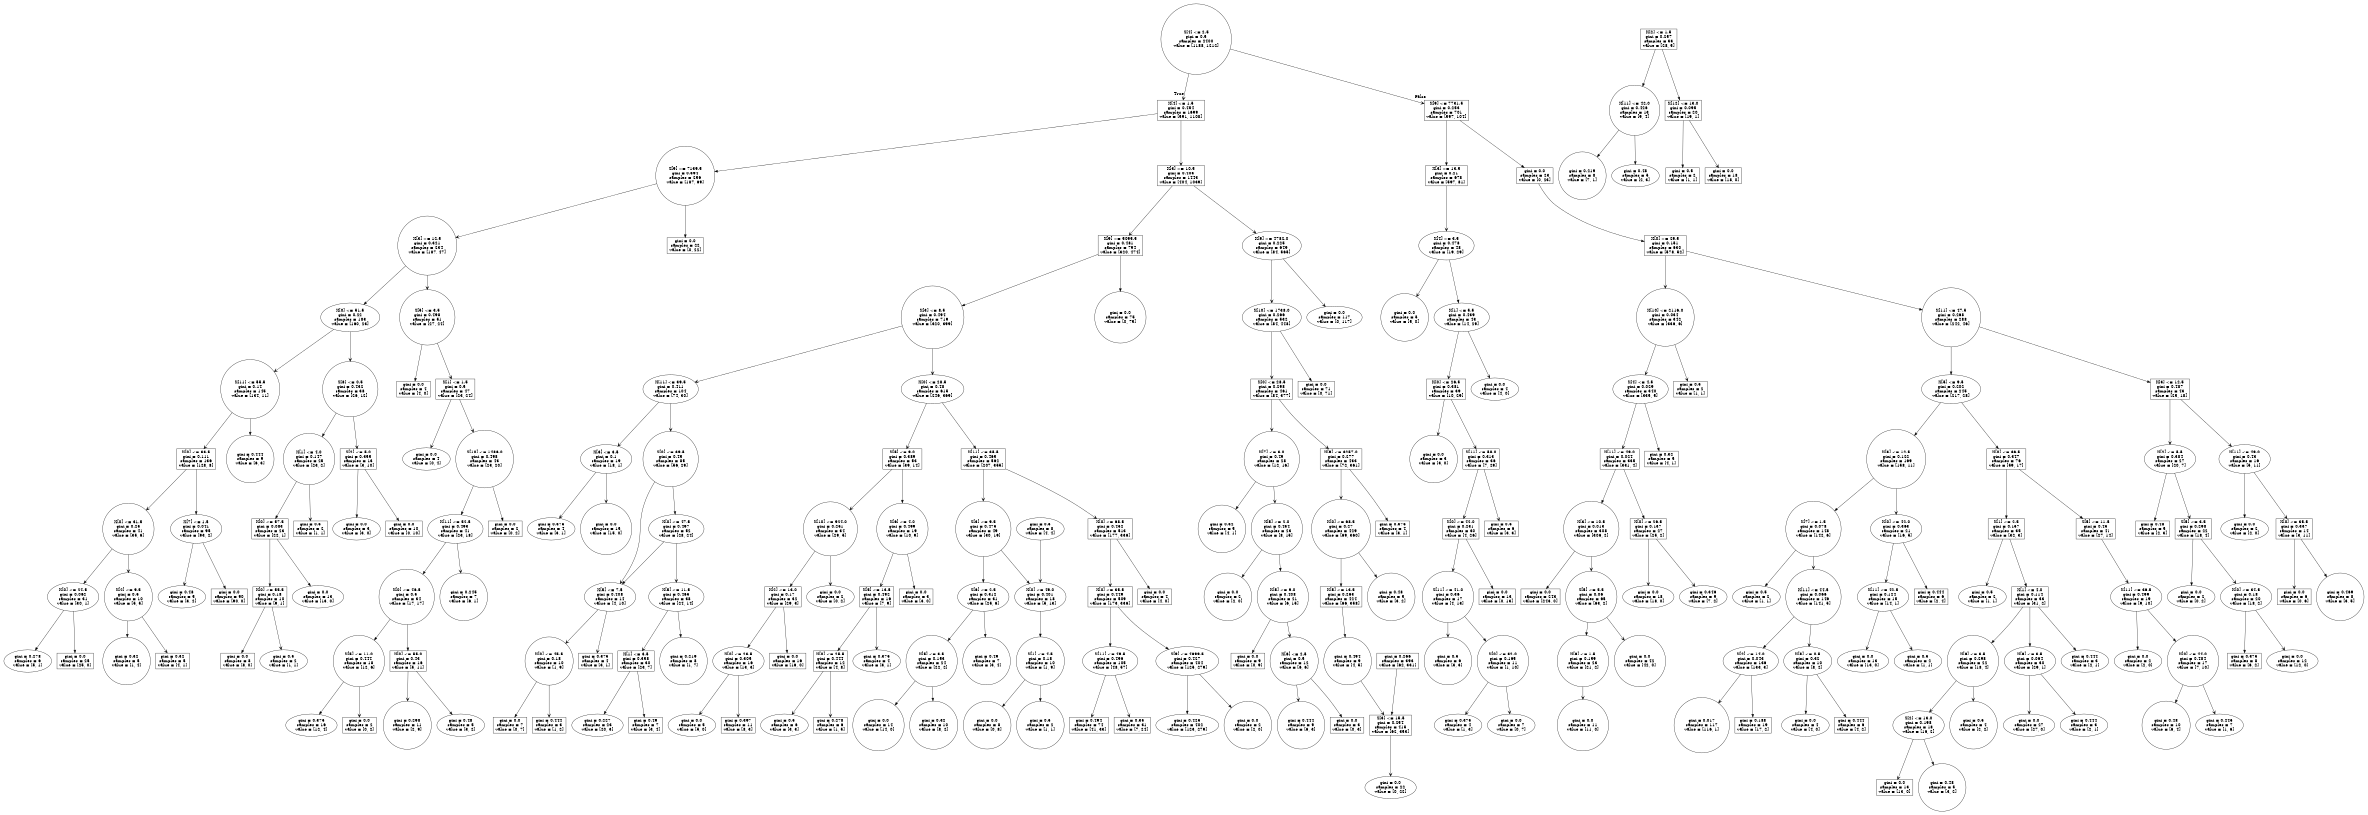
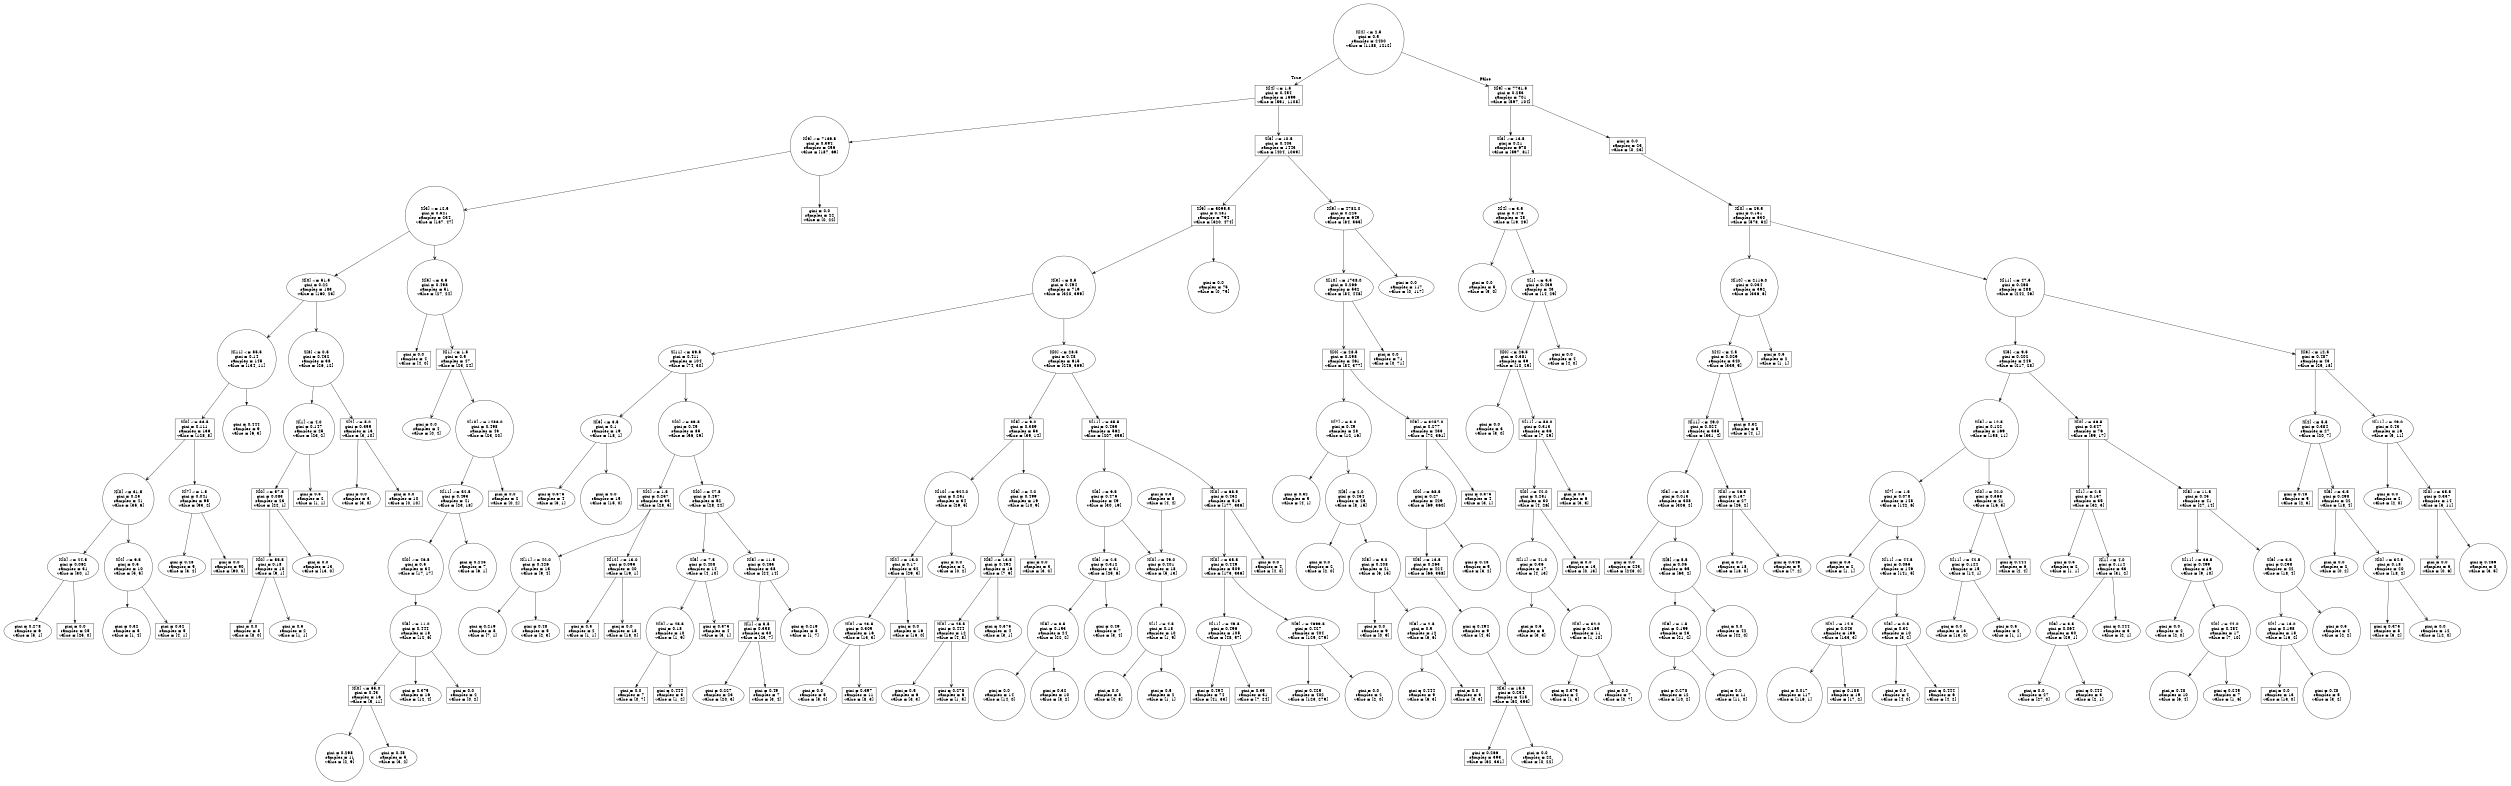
node "X[10] <= 2116.0 gini = 0.034 samples = 342 value = [336, 6]": label "X[10] <= 2116.0 gini = 0.034 samples = 342 value = [336, 6]" -> "X[10] <= 2116.0 gini = 0.034 samples = 392 value = [336, 6]"
edge "X[0] <= 39.5 gini = 0.45 samples = 85 value = [56, 29]" -> "X[5] <= 7.5 gini = 0.408 samples = 14 value = [4, 10]": now "X[0] <= 39.5 gini = 0.45 samples = 85 value = [56, 29]" -> "X[2] <= 1.5 gini = 0.257 samples = 33 value = [28, 5]"
edge "X[1] <= 4.0 gini = 0.114 samples = 33 value = [31, 2]" -> "X[6] <= 3.5 gini = 0.298 samples = 22 value = [18, 4]": now "X[5] <= 11.5 gini = 0.45 samples = 41 value = [27, 14]" -> "X[6] <= 3.5 gini = 0.298 samples = 22 value = [18, 4]"
edge "X[0] <= 46.5 gini = 0.5 samples = 34 value = [17, 17]" -> "X[0] <= 55.0 gini = 0.43 samples = 16 value = [5, 11]": now "X[5] <= 11.0 gini = 0.444 samples = 18 value = [12, 6]" -> "X[0] <= 55.0 gini = 0.43 samples = 16 value = [5, 11]"
edge "gini = 0.266 samples = 393 value = [62, 331]" -> "X[3] <= 15.5 gini = 0.254 samples = 415 value = [62, 353]": reversed
node "gini = 0.278 samples = 12 value = [10, 2]": added
